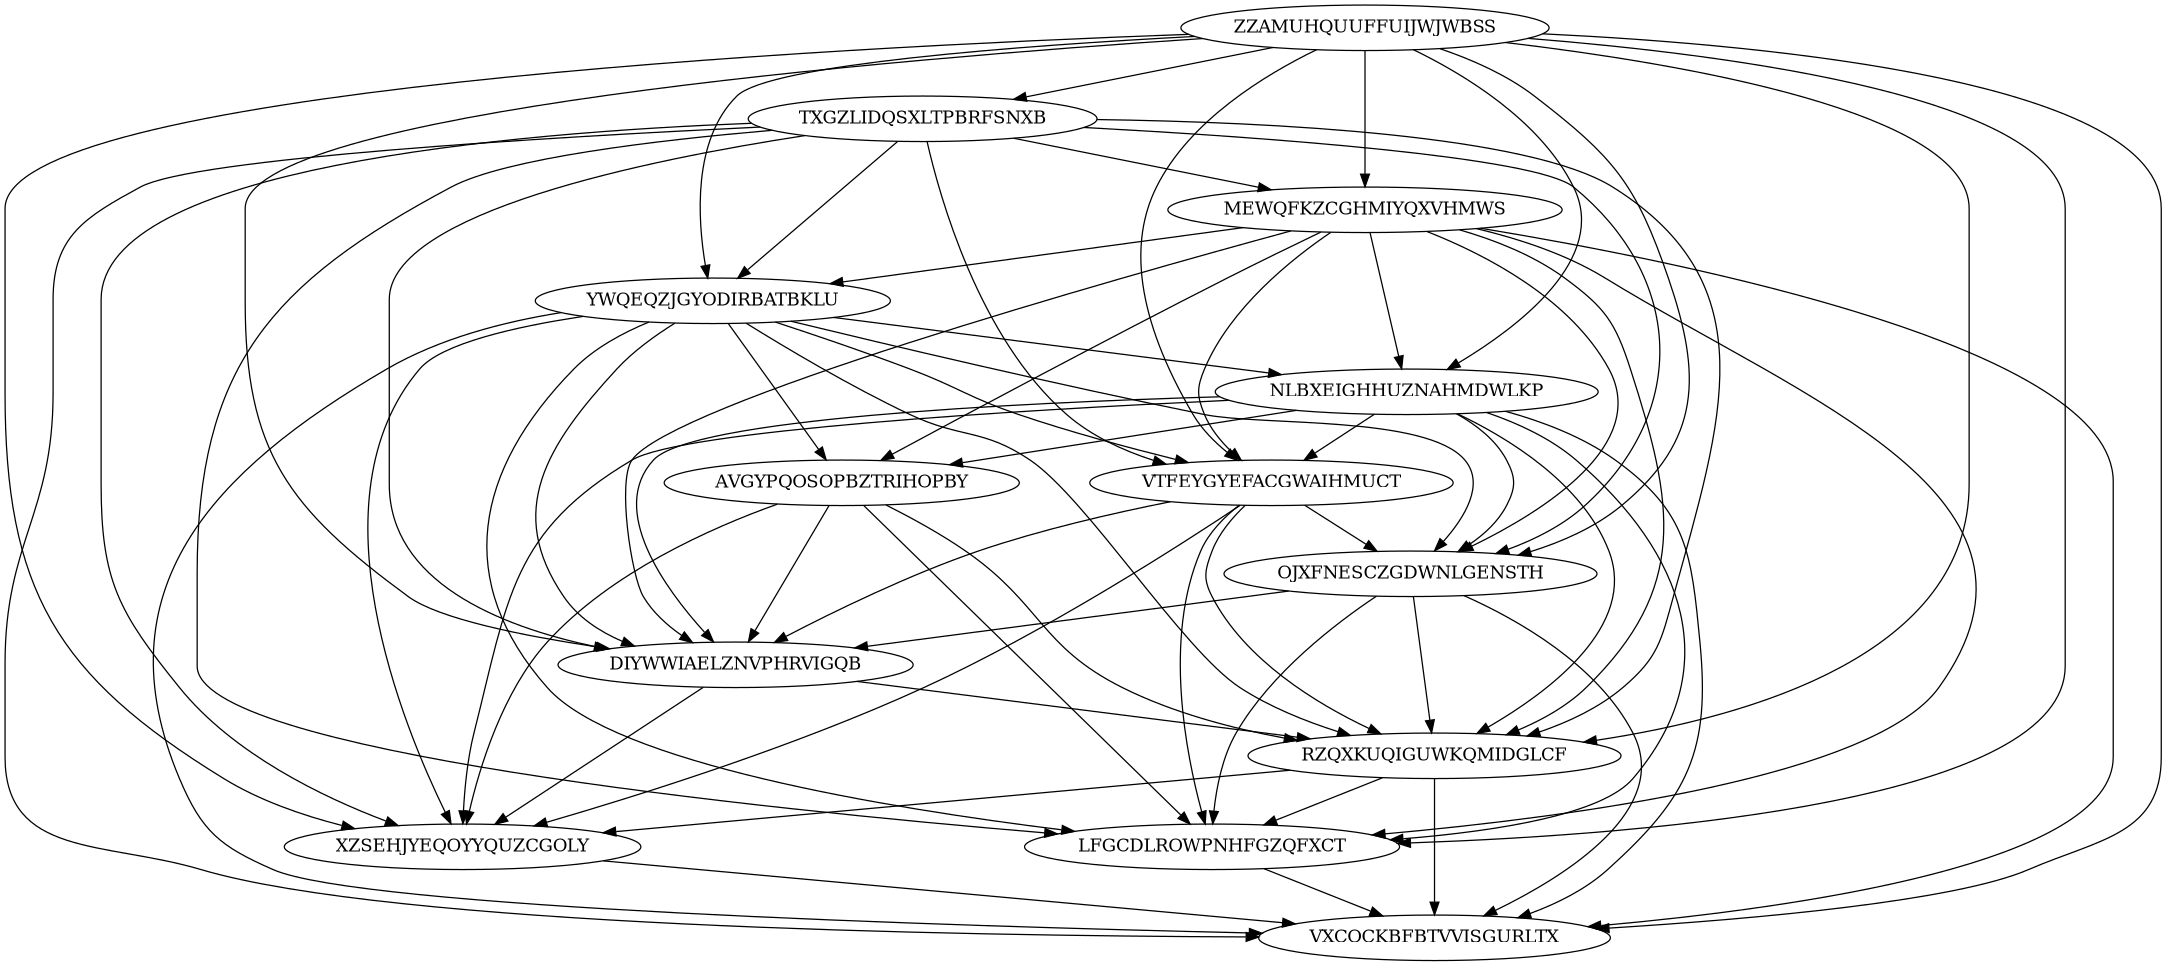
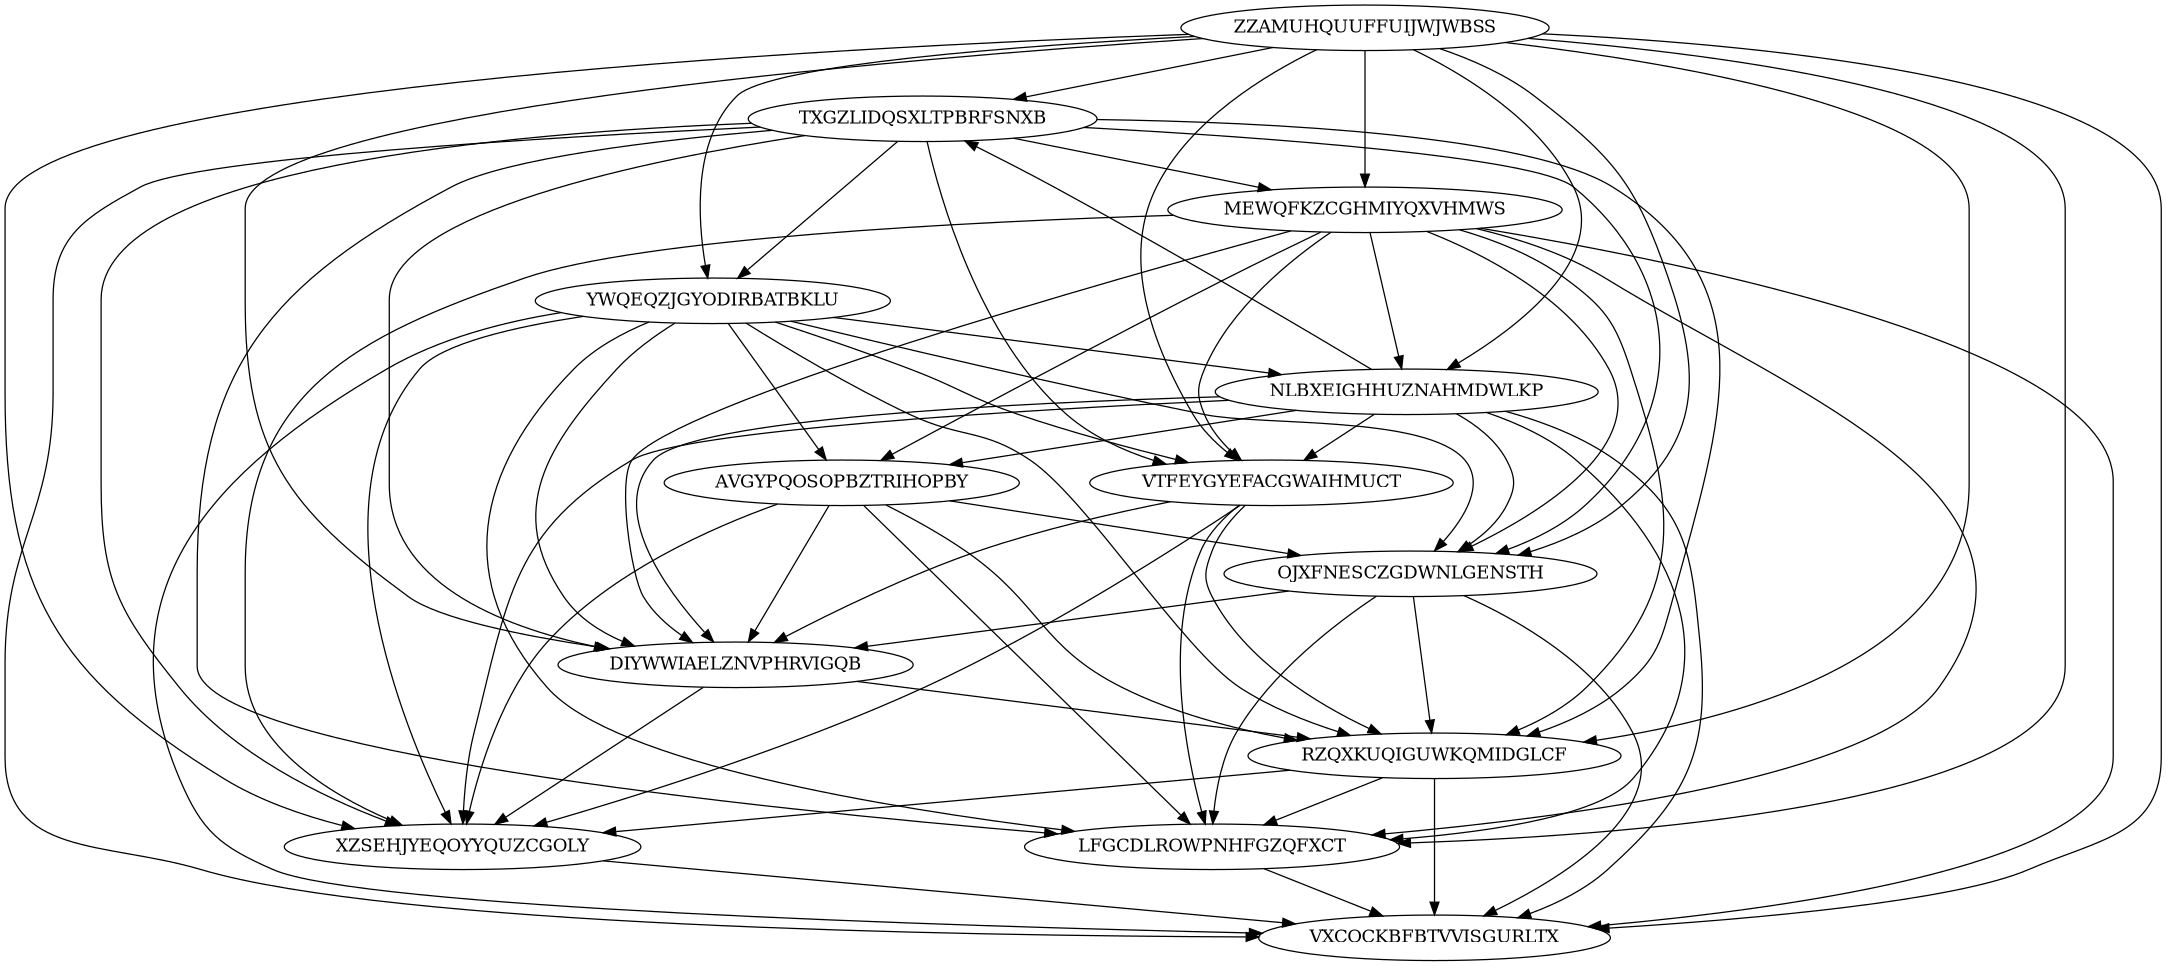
edge "MEWQFKZCGHMIYQXVHMWS" -> "YWQEQZJGYODIRBATBKLU": now "MEWQFKZCGHMIYQXVHMWS" -> "XZSEHJYEQOYYQUZCGOLY"
edge "VTFEYGYEFACGWAIHMUCT" -> "OJXFNESCZGDWNLGENSTH": now "AVGYPQOSOPBZTRIHOPBY" -> "OJXFNESCZGDWNLGENSTH"
edge "NLBXEIGHHUZNAHMDWLKP" -> "RZQXKUQIGUWKQMIDGLCF": now "NLBXEIGHHUZNAHMDWLKP" -> "TXGZLIDQSXLTPBRFSNXB"
